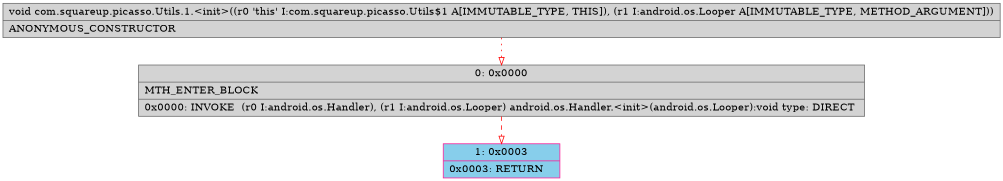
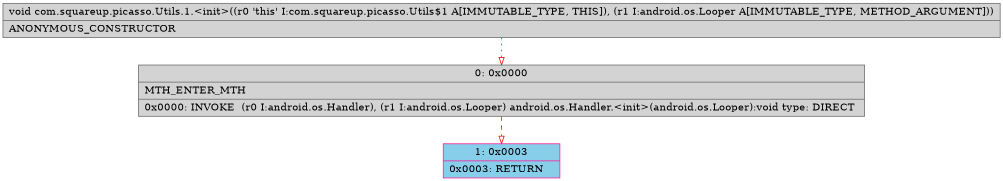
node "0: 0x0000": text "MTH_ENTER_BLOCK" -> "MTH_ENTER_MTH"
